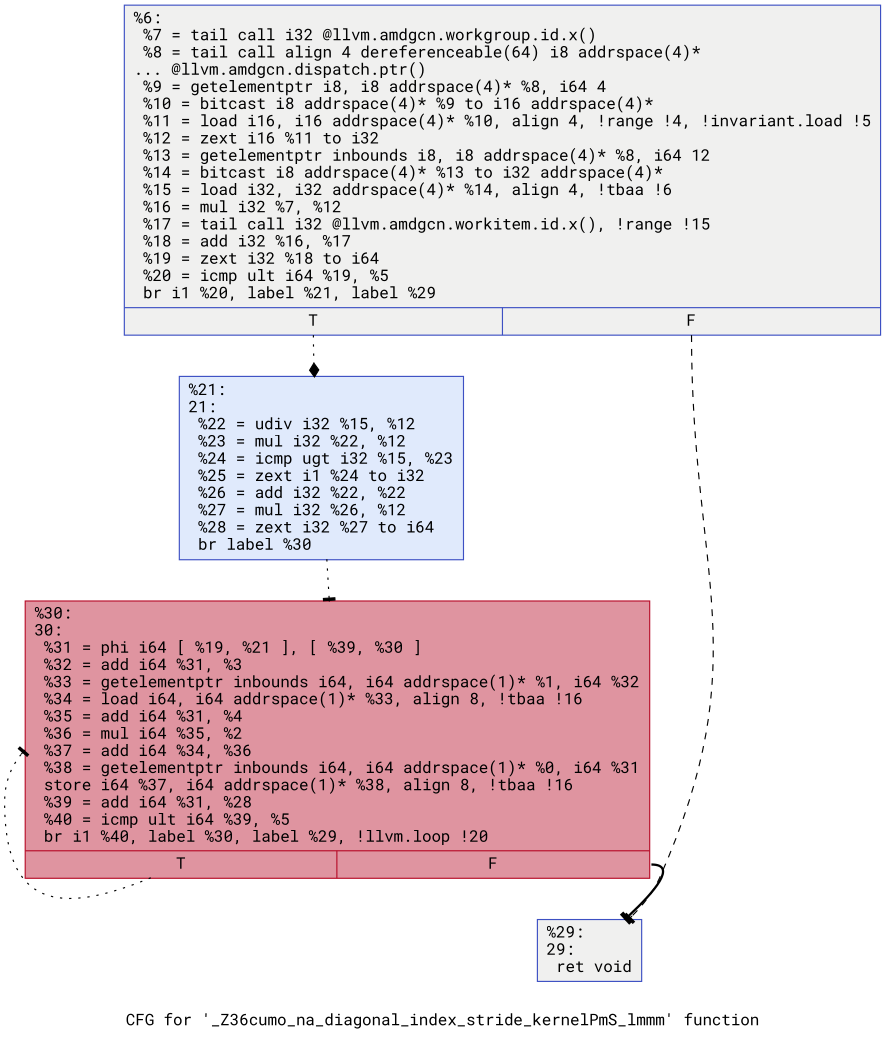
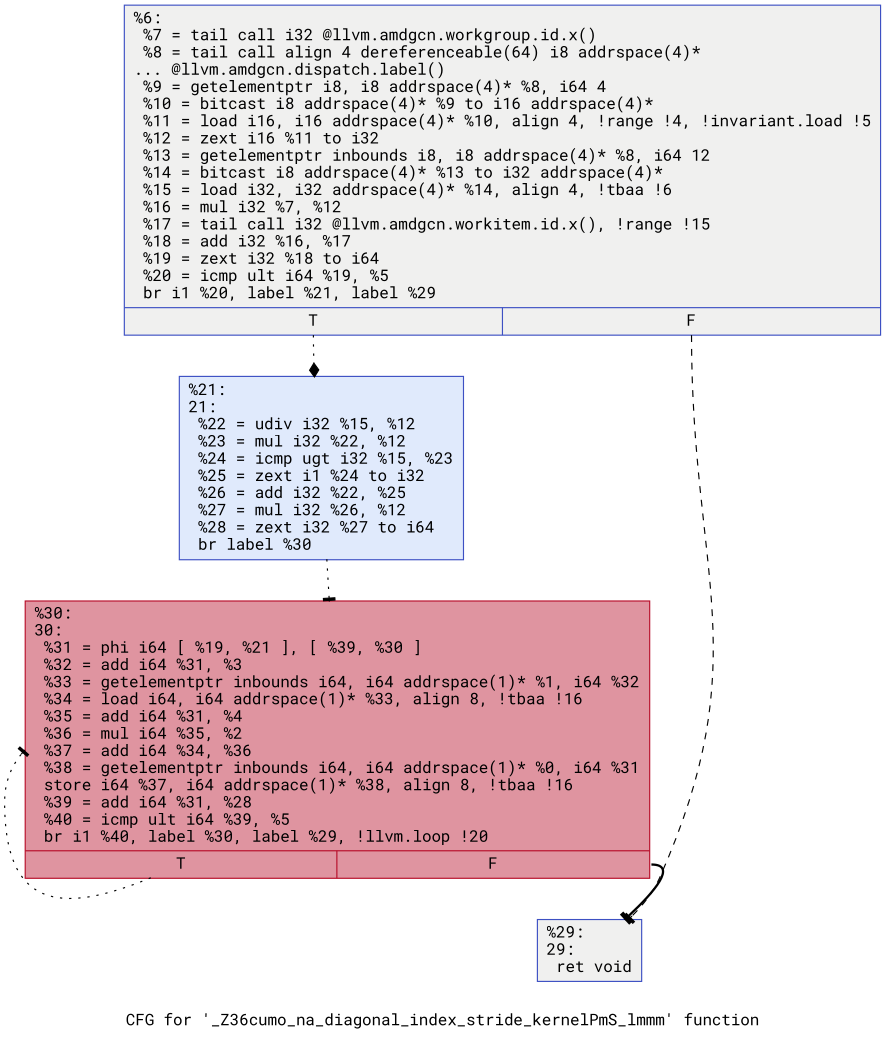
node "%6:": text "... @llvm.amdgcn.dispatch.ptr()" -> "... @llvm.amdgcn.dispatch.label()"
node "%21:": text "%26 = add i32 %22, %22" -> "%26 = add i32 %22, %25"
